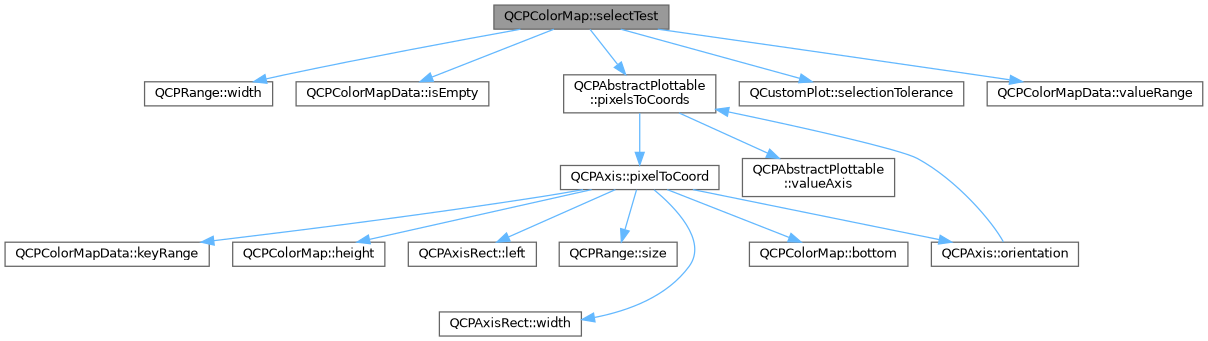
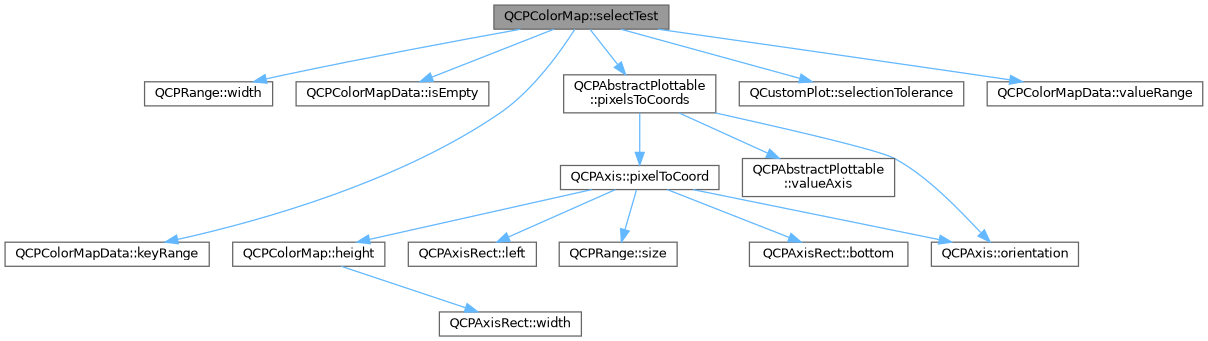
edge "QCPAxis::orientation" -> "QCPAbstractPlottable ::pixelsToCoords": reversed
edge "QCPAxis::pixelToCoord" -> "QCPColorMapData::keyRange": now "QCPColorMap::selectTest" -> "QCPColorMapData::keyRange"
node "QCPColorMap::bottom": label "QCPColorMap::bottom" -> "QCPAxisRect::bottom"
edge "QCPAxis::pixelToCoord" -> "QCPAxisRect::width": now "QCPColorMap::height" -> "QCPAxisRect::width"
